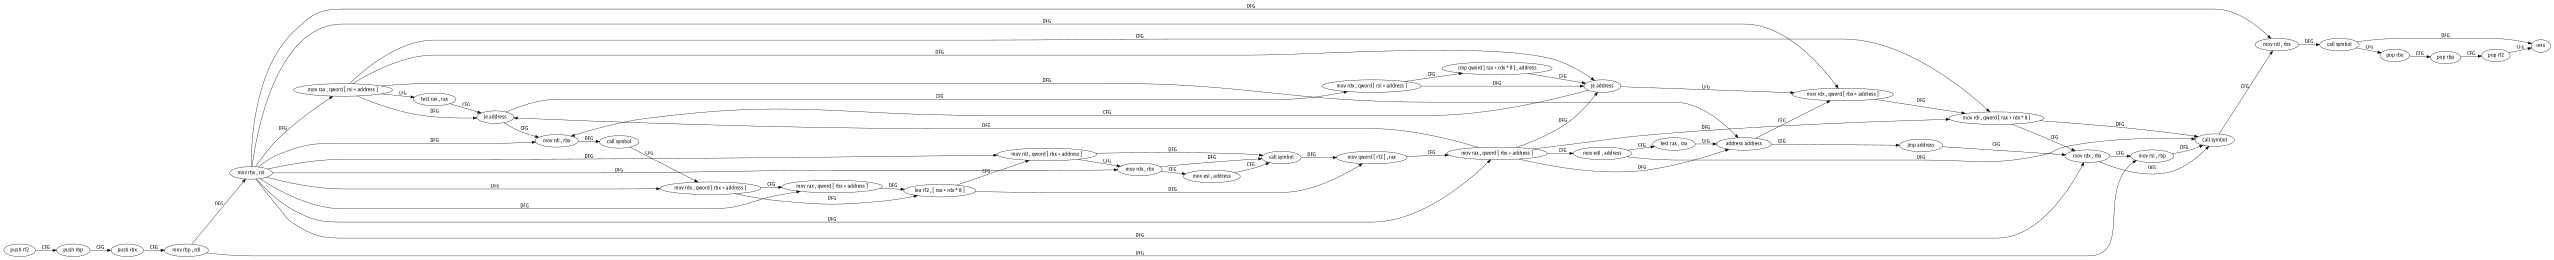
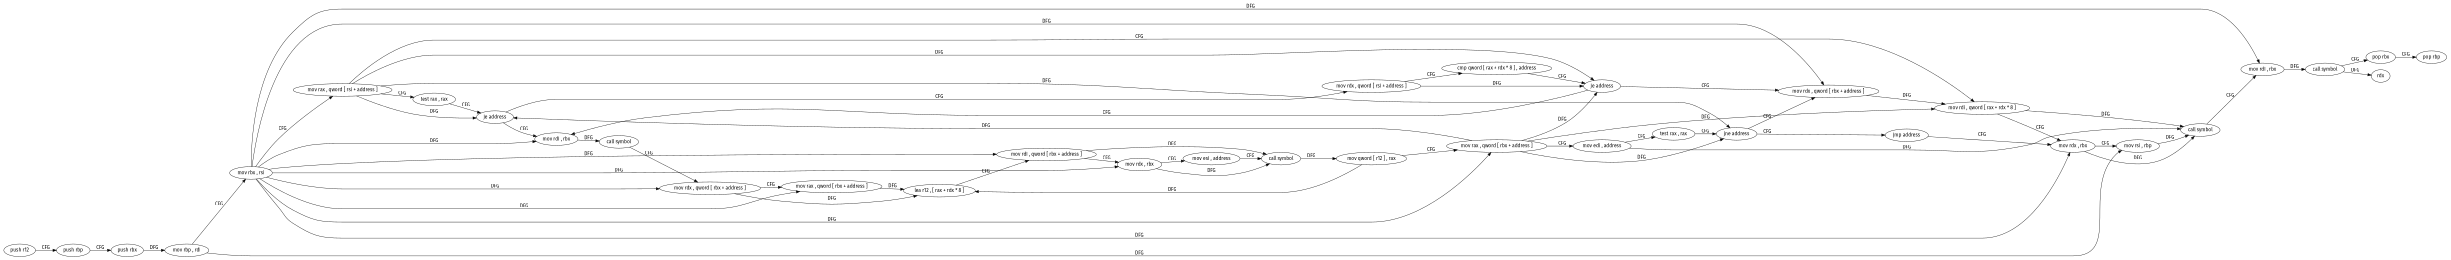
node "retn": label "retn" -> "rdx"
node "pop r12": removed
edge "mov rbx , rsi" -> "mov rax , qword [ rsi + address ]": label "DFG" -> "CFG"
node "address address": label "address address" -> "jne address"
edge "lea r12 , [ rax + rdx * 8 ]" -> "mov qword [ r12 ] , rax": reversed
edge "mov rbp , rdi" -> "mov rbx , rsi": label "DFG" -> "CFG"
edge "push rbx" -> "mov rbp , rdi": label "CFG" -> "DFG"
